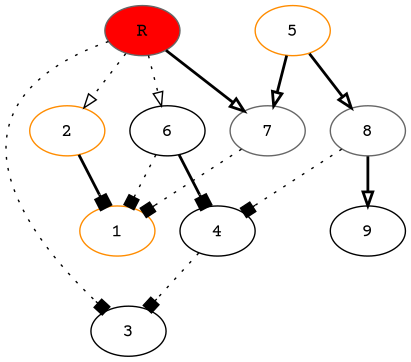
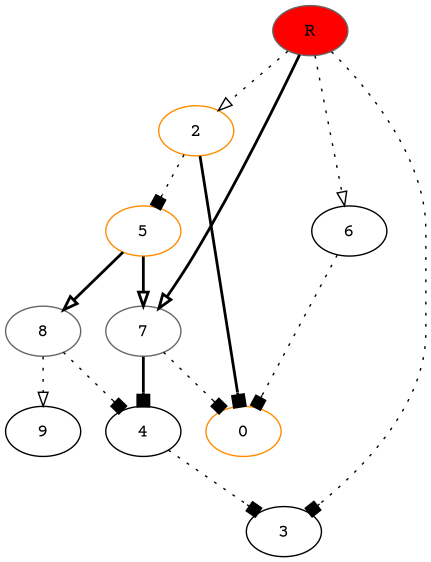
edge "6" -> "4": now "7" -> "4"
edge "8" -> "9": style bold -> dotted
edge "2" -> "5": added
node "1": label "1" -> "0"
